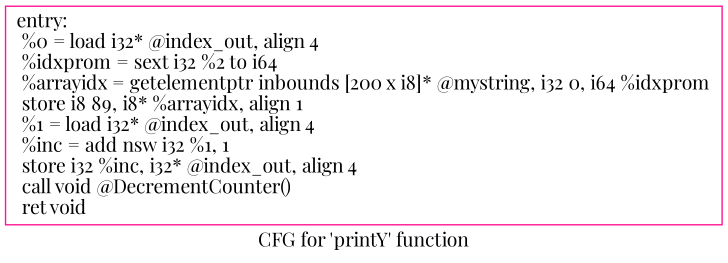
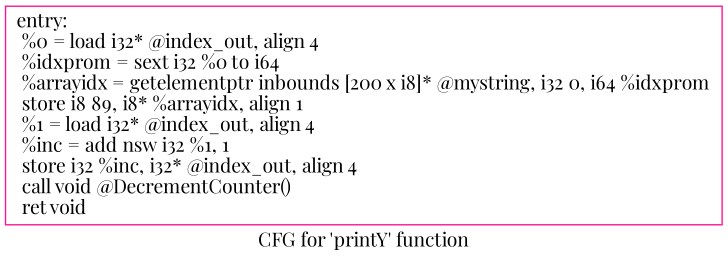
node "entry:": text "%idxprom = sext i32 %2 to i64" -> "%idxprom = sext i32 %0 to i64"
